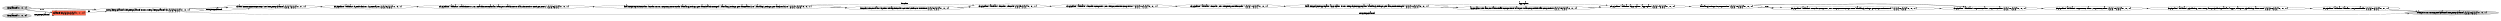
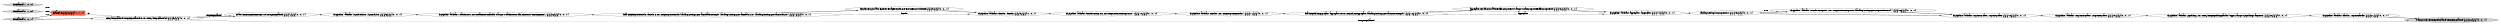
node "initChannel['0', '0', '1']": shape ellipse -> diamond
node "initChannel['0', '1', '0']": added
edge "initChannel['1', '0', '0']" -> "Channel ch@@@2@@@['1', '1', '1']": label "nettyHttpChannel" -> "true"
node "initChannel['1', '0', '0']": shape ellipse -> diamond
